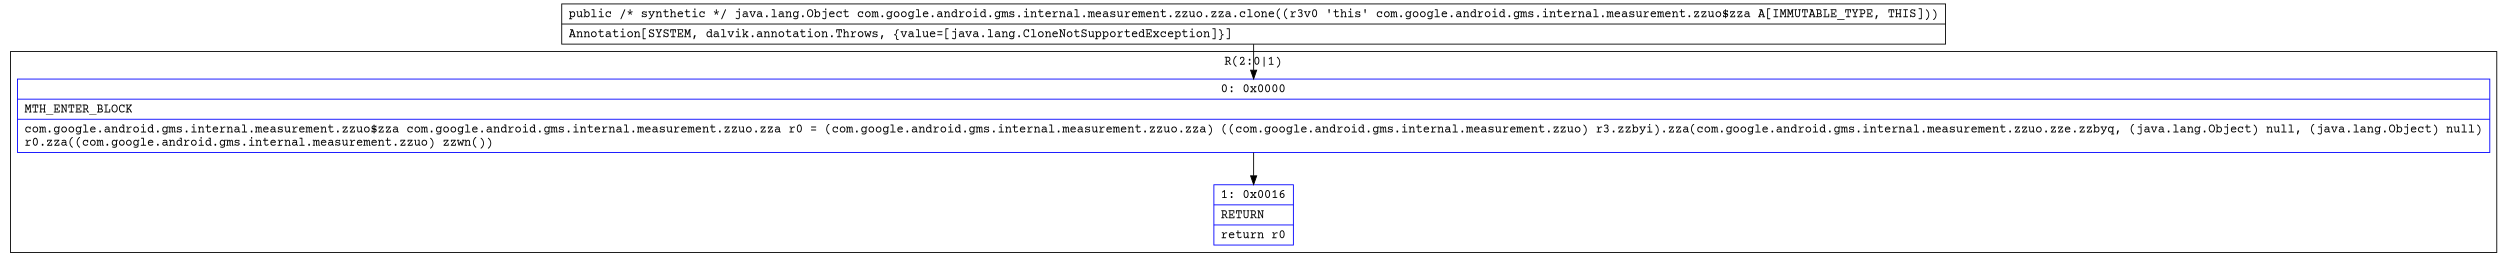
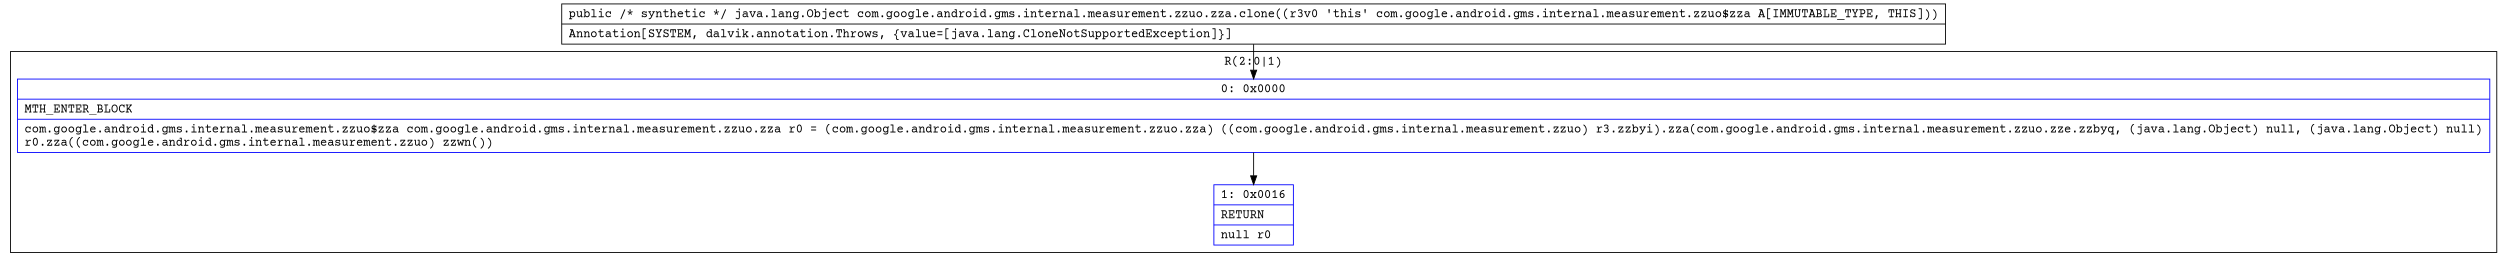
node "1: 0x0016": text "return r0" -> "null r0"
